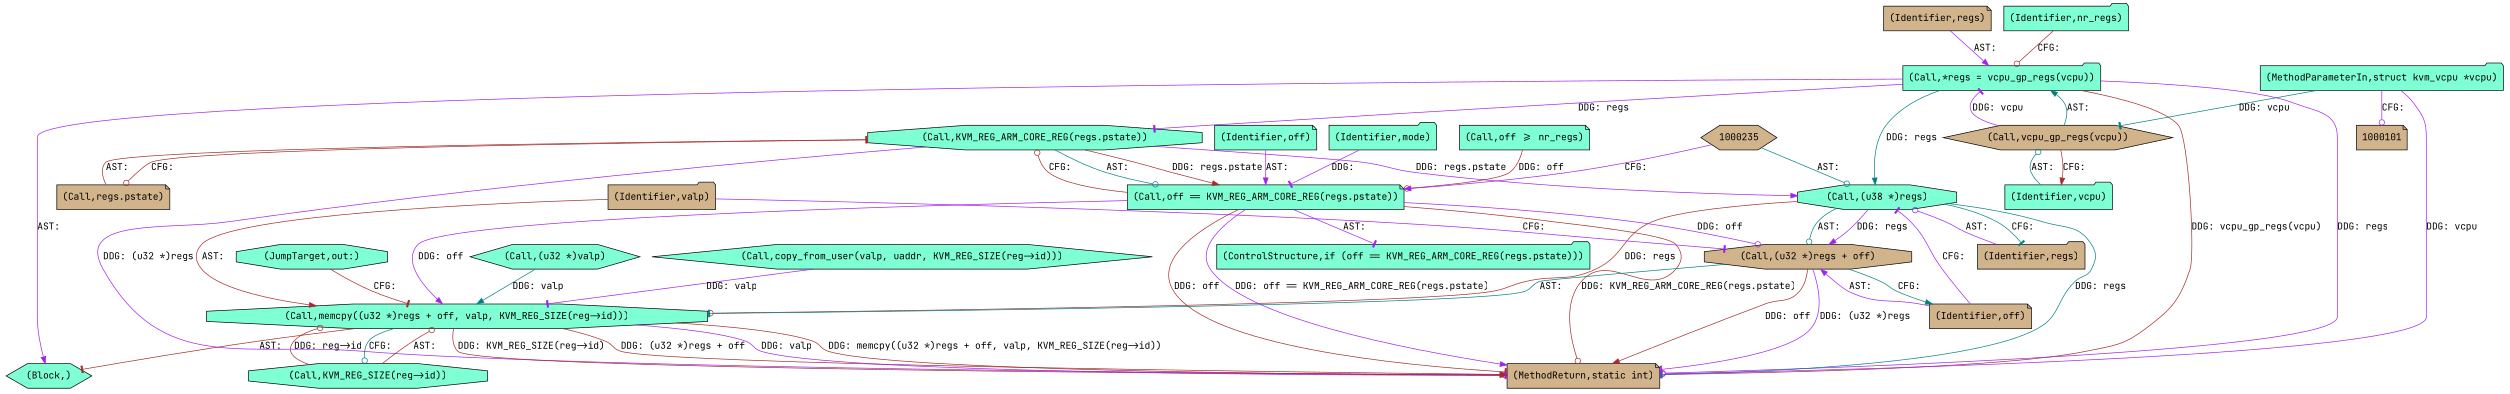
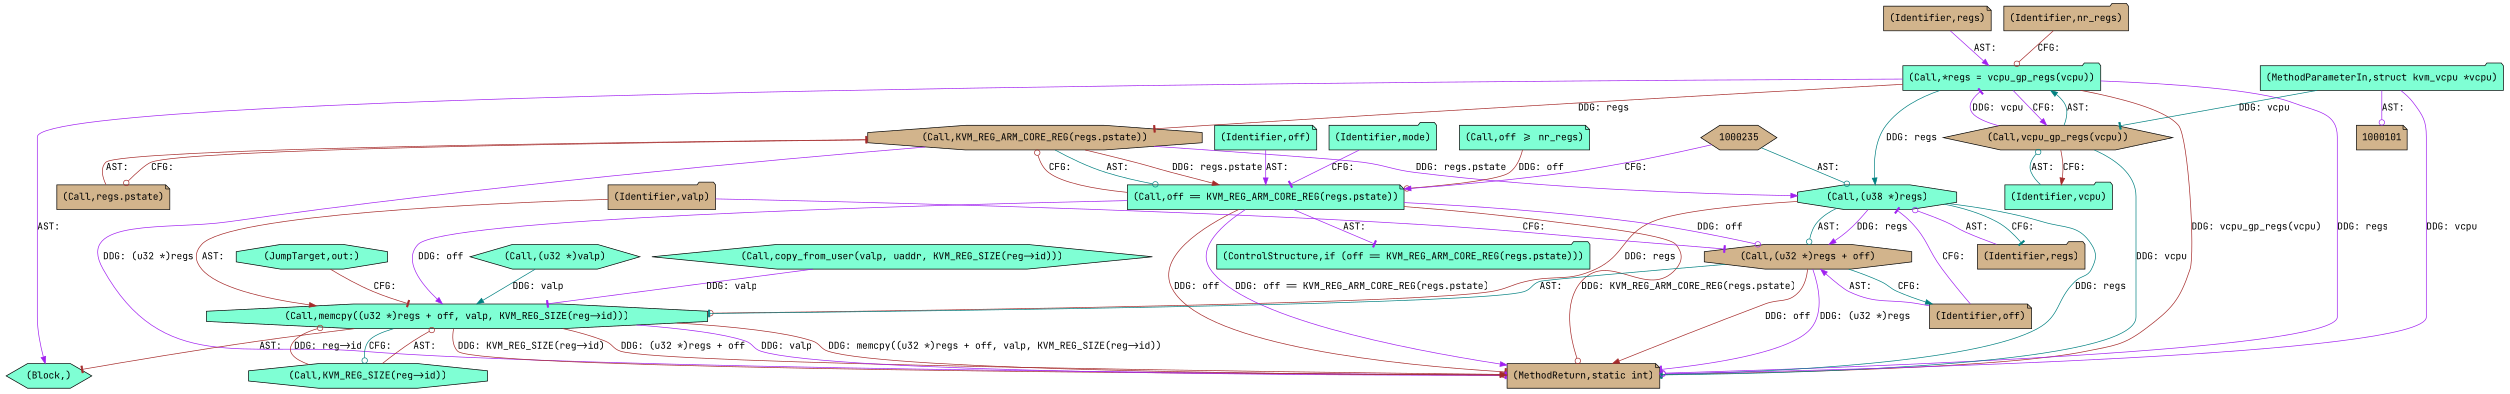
node "(Identifier,nr_regs)": fillcolor aquamarine -> tan
edge "(Call,*regs = vcpu_gp_regs(vcpu))" -> "(Call,vcpu_gp_regs(vcpu))": added, label "CFG:"
edge "(Call,*regs = vcpu_gp_regs(vcpu))" -> "(Call,KVM_REG_ARM_CORE_REG(regs.pstate))": color purple -> brown
edge "(MethodParameterIn,struct kvm_vcpu *vcpu)" -> "1000101": label "CFG: " -> "AST: "
node "(Call,KVM_REG_ARM_CORE_REG(regs.pstate))": fillcolor aquamarine -> tan
edge "(Identifier,mode)" -> "(Call,off == KVM_REG_ARM_CORE_REG(regs.pstate))": label "DDG: " -> "CFG: "
edge "(Call,vcpu_gp_regs(vcpu))" -> "(MethodReturn,static int)": added, label "DDG: vcpu"
